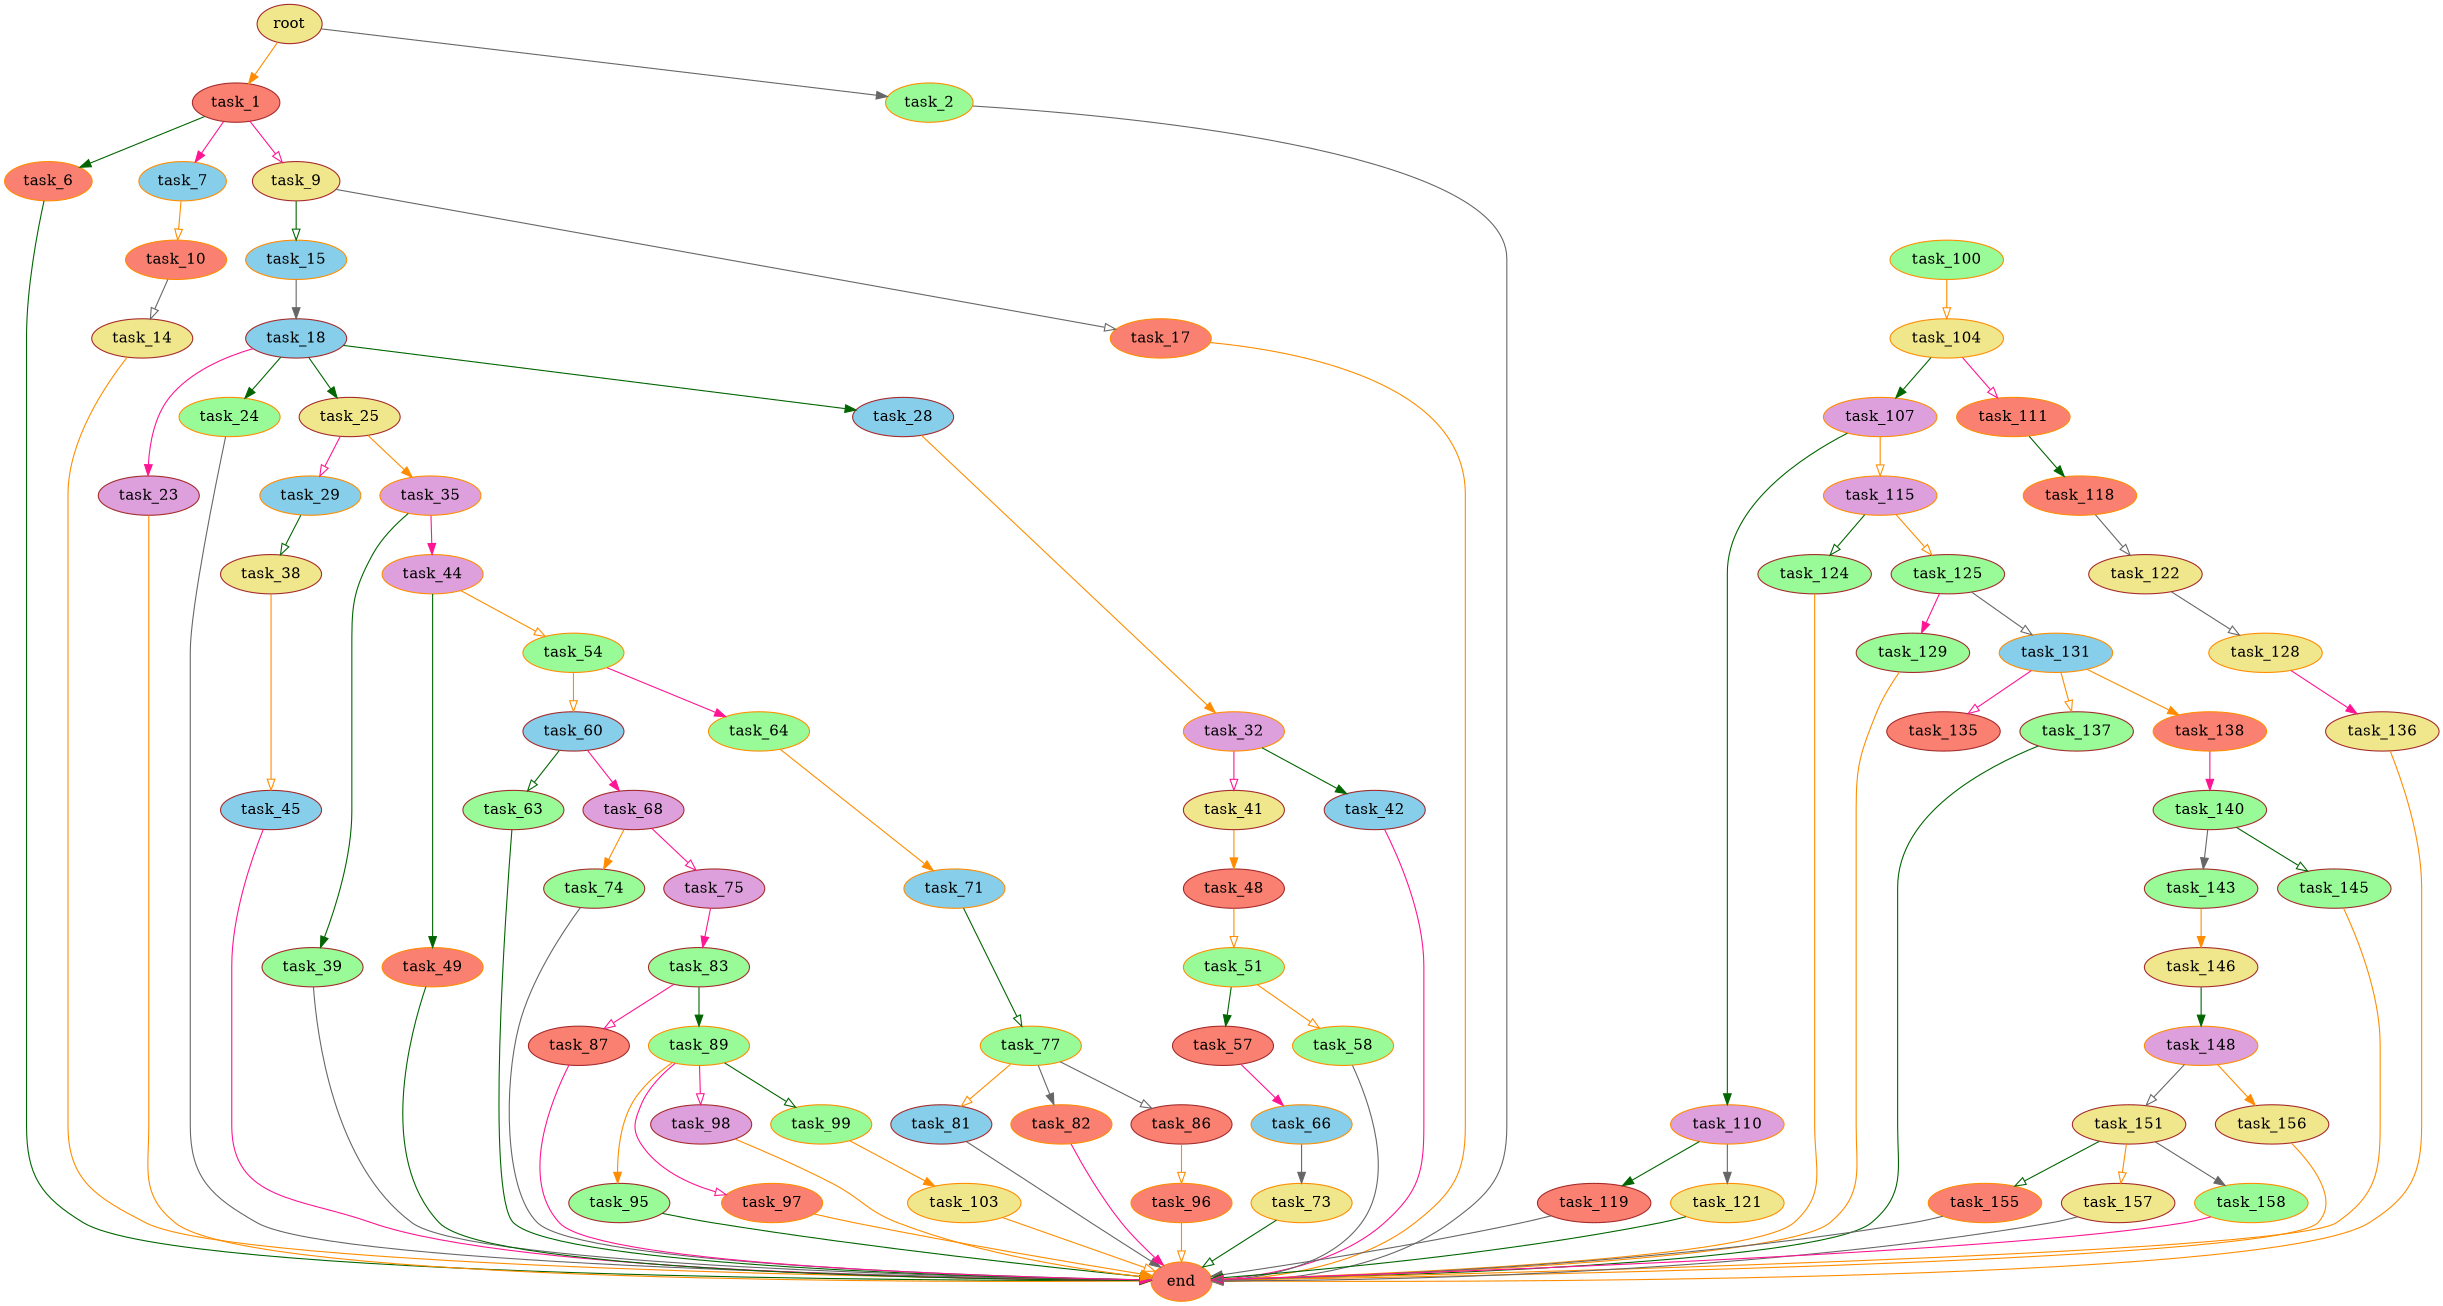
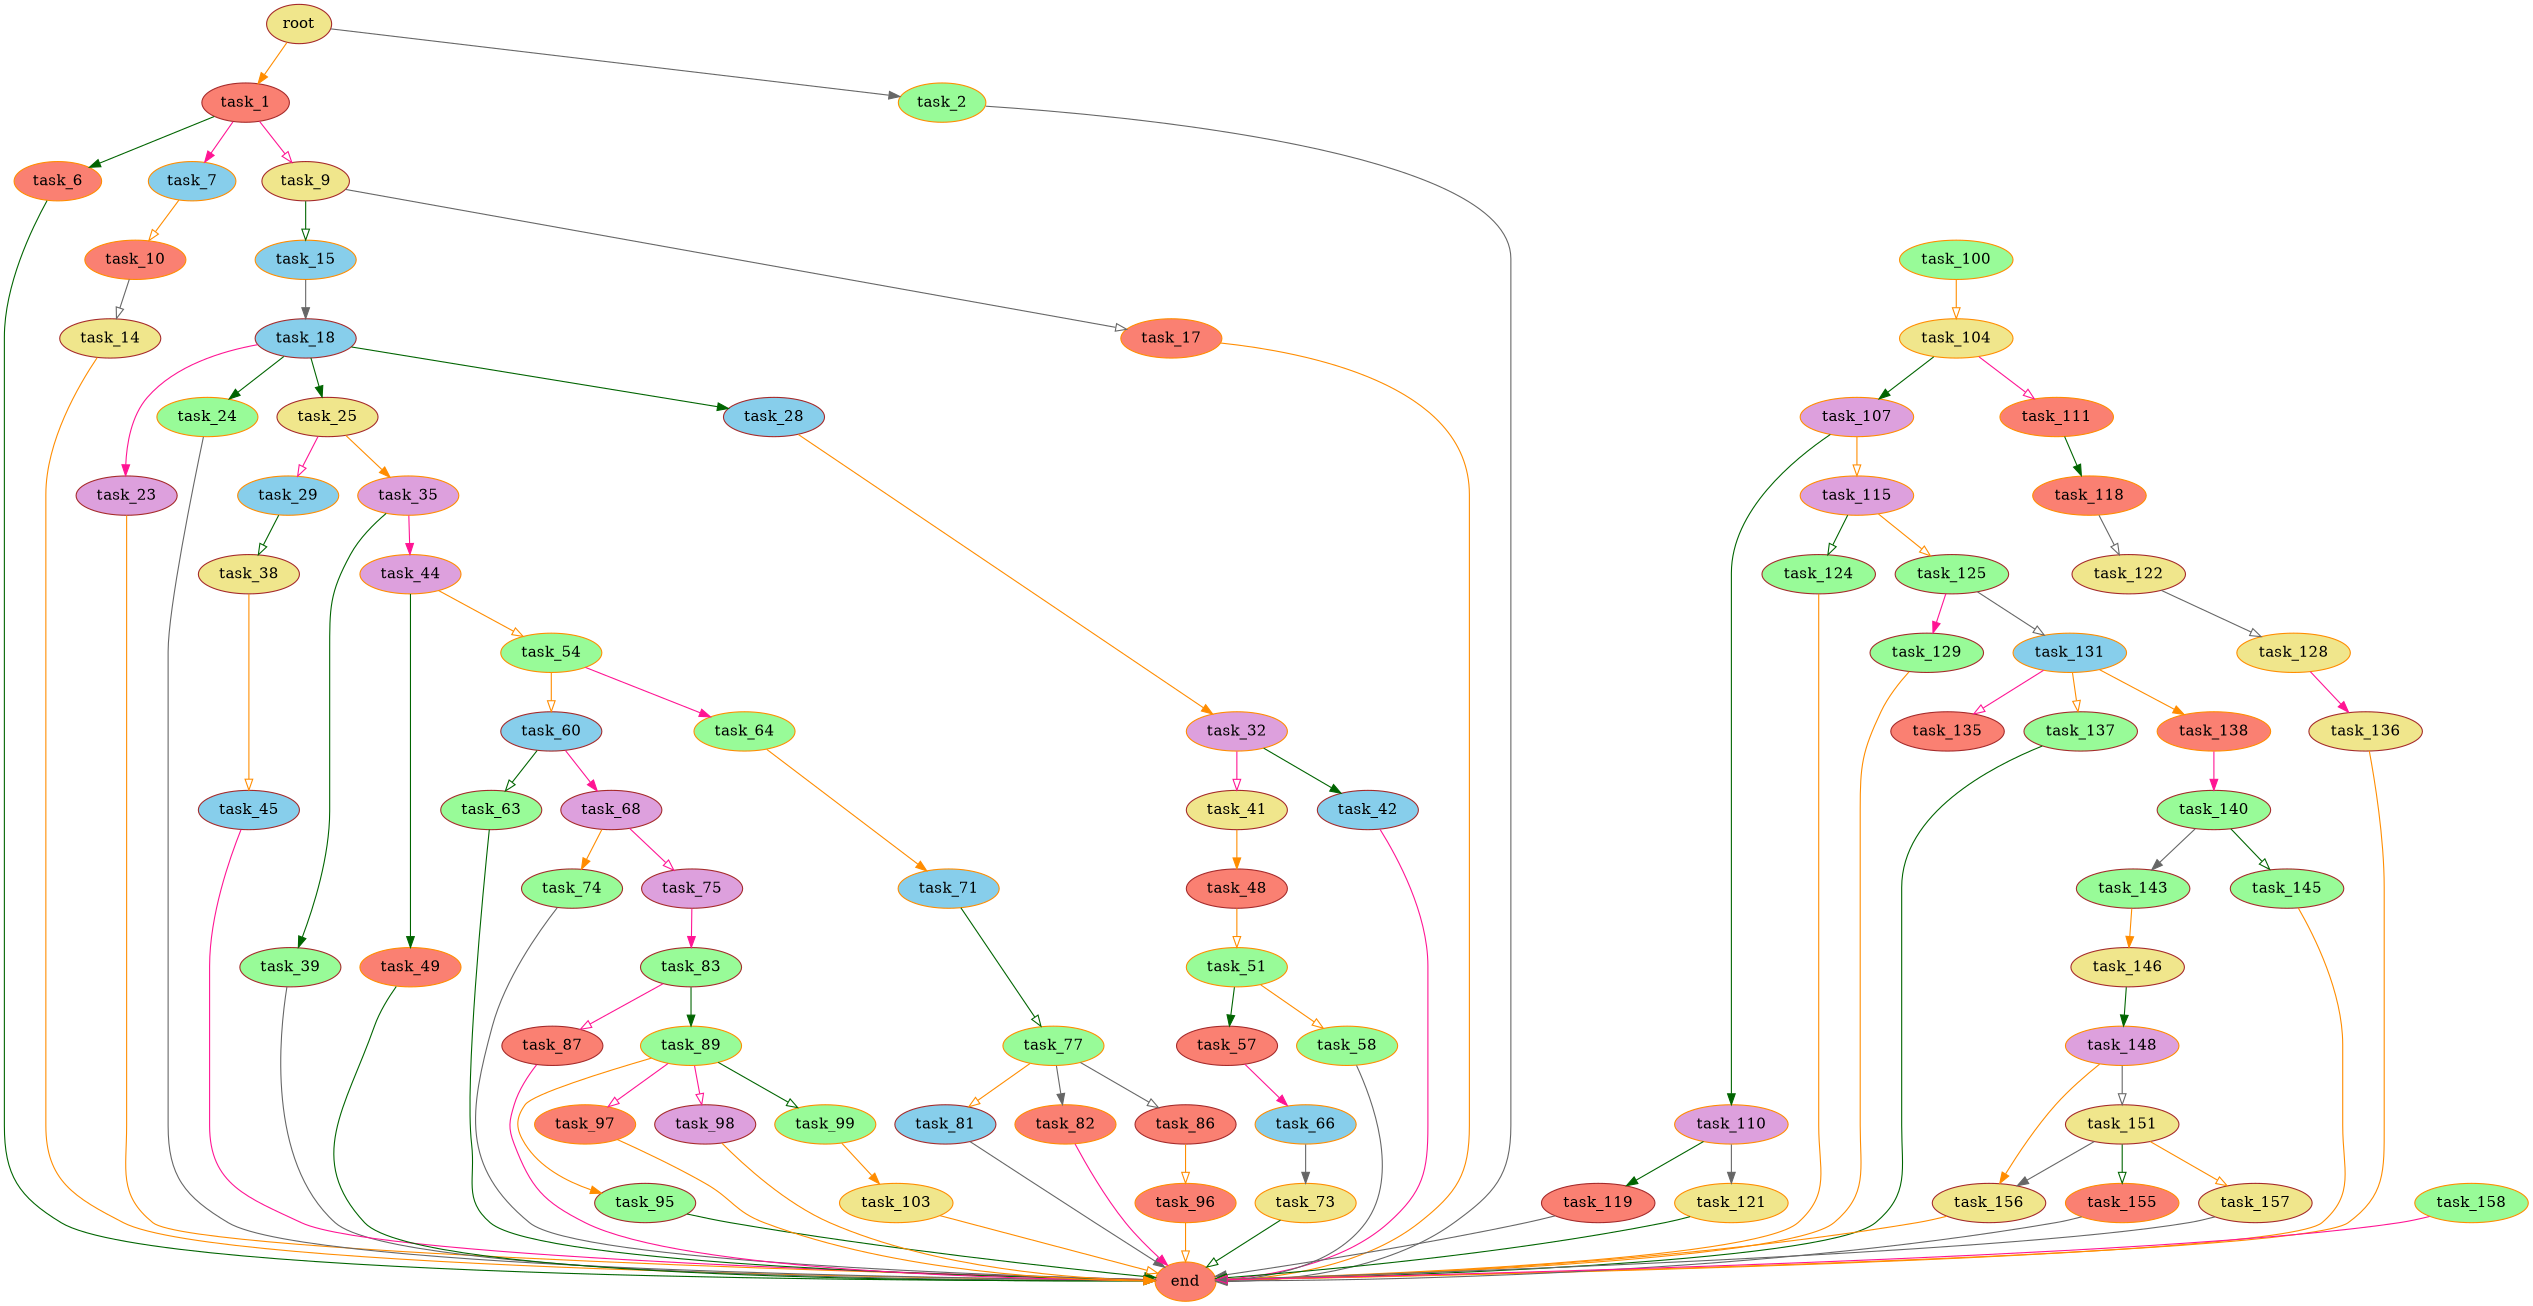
edge "task_151" -> "task_158": now "task_151" -> "task_156"
